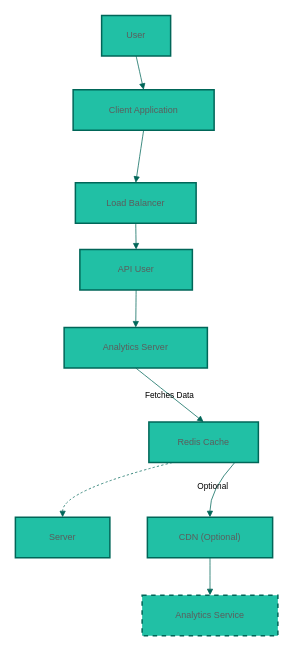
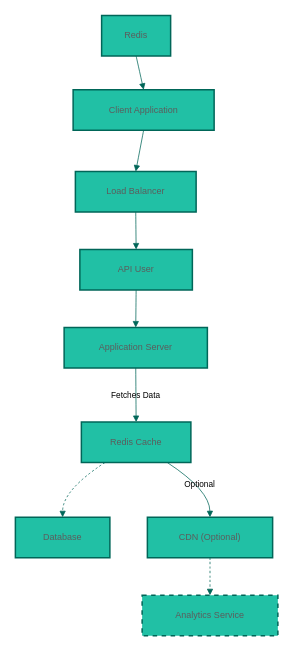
node "User": label "User" -> "Redis"
node "Load Balancer": moved (136, 203) -> (136, 192)
node "Analytics Server": label "Analytics Server" -> "Application Server"
node "Redis Cache": moved (204, 442) -> (136, 442)
node "Server": label "Server" -> "Database"
edge "CDN (Optional)" -> "Analytics Service": style solid -> dashed
